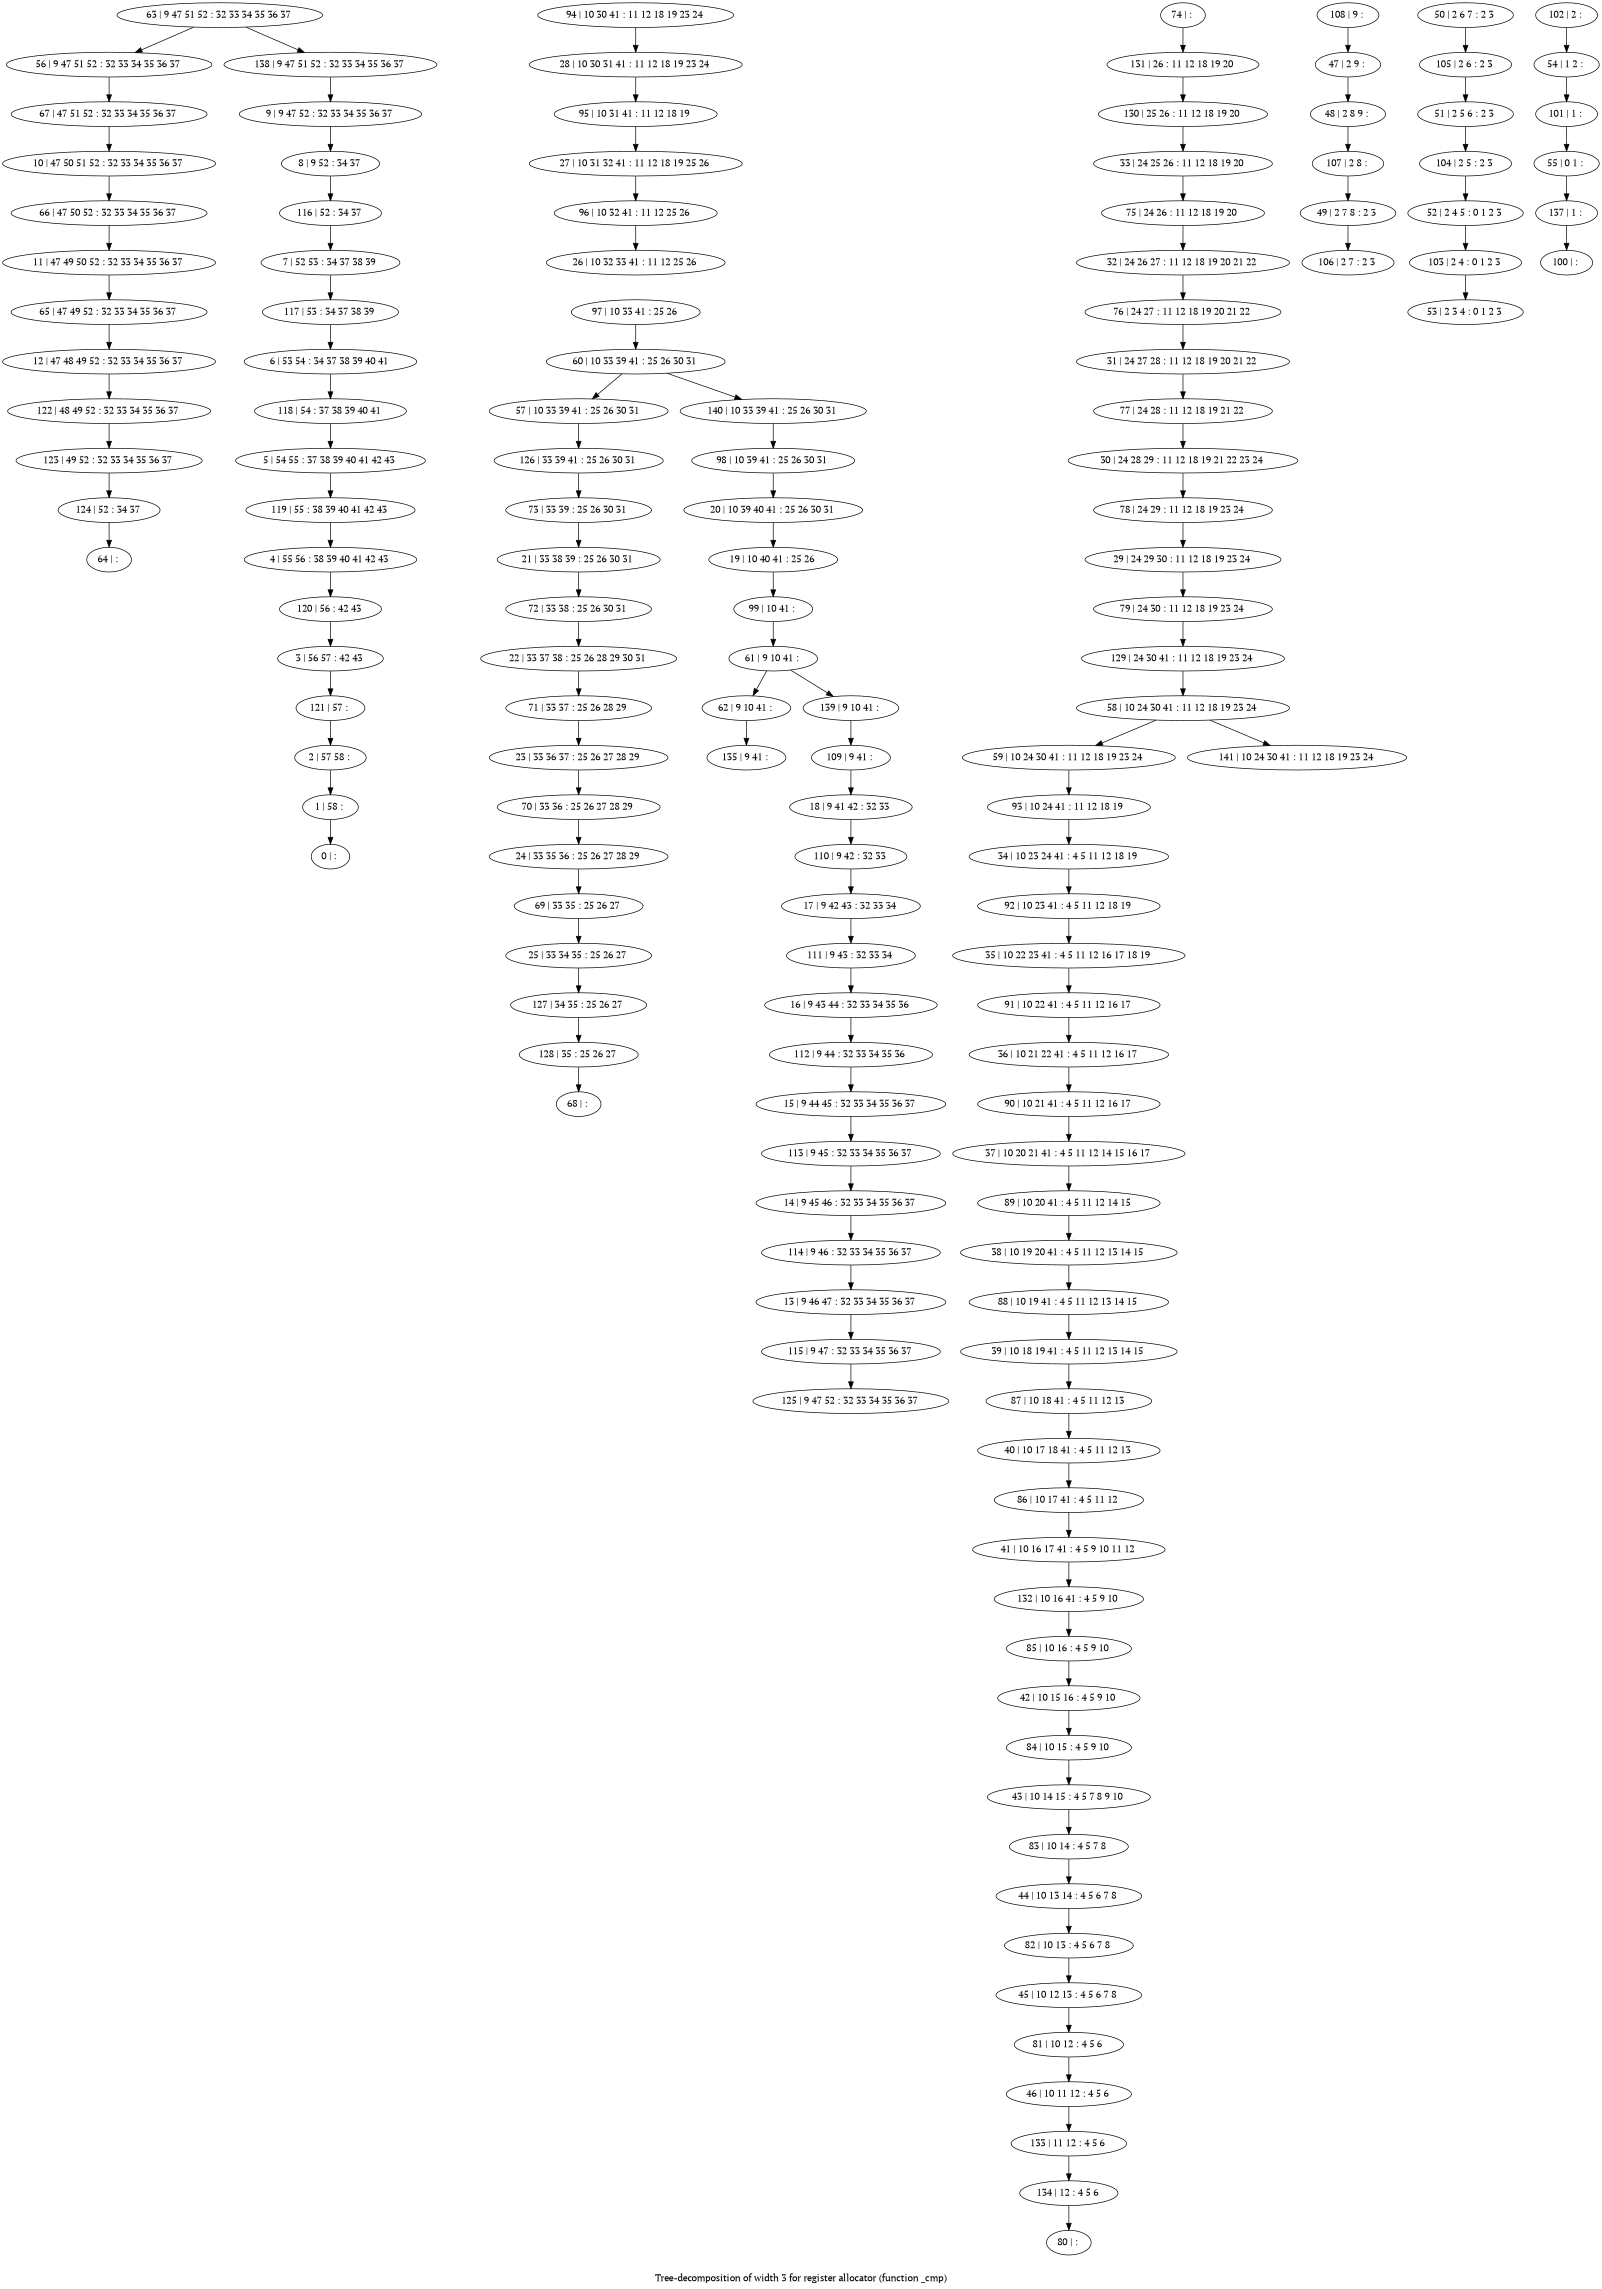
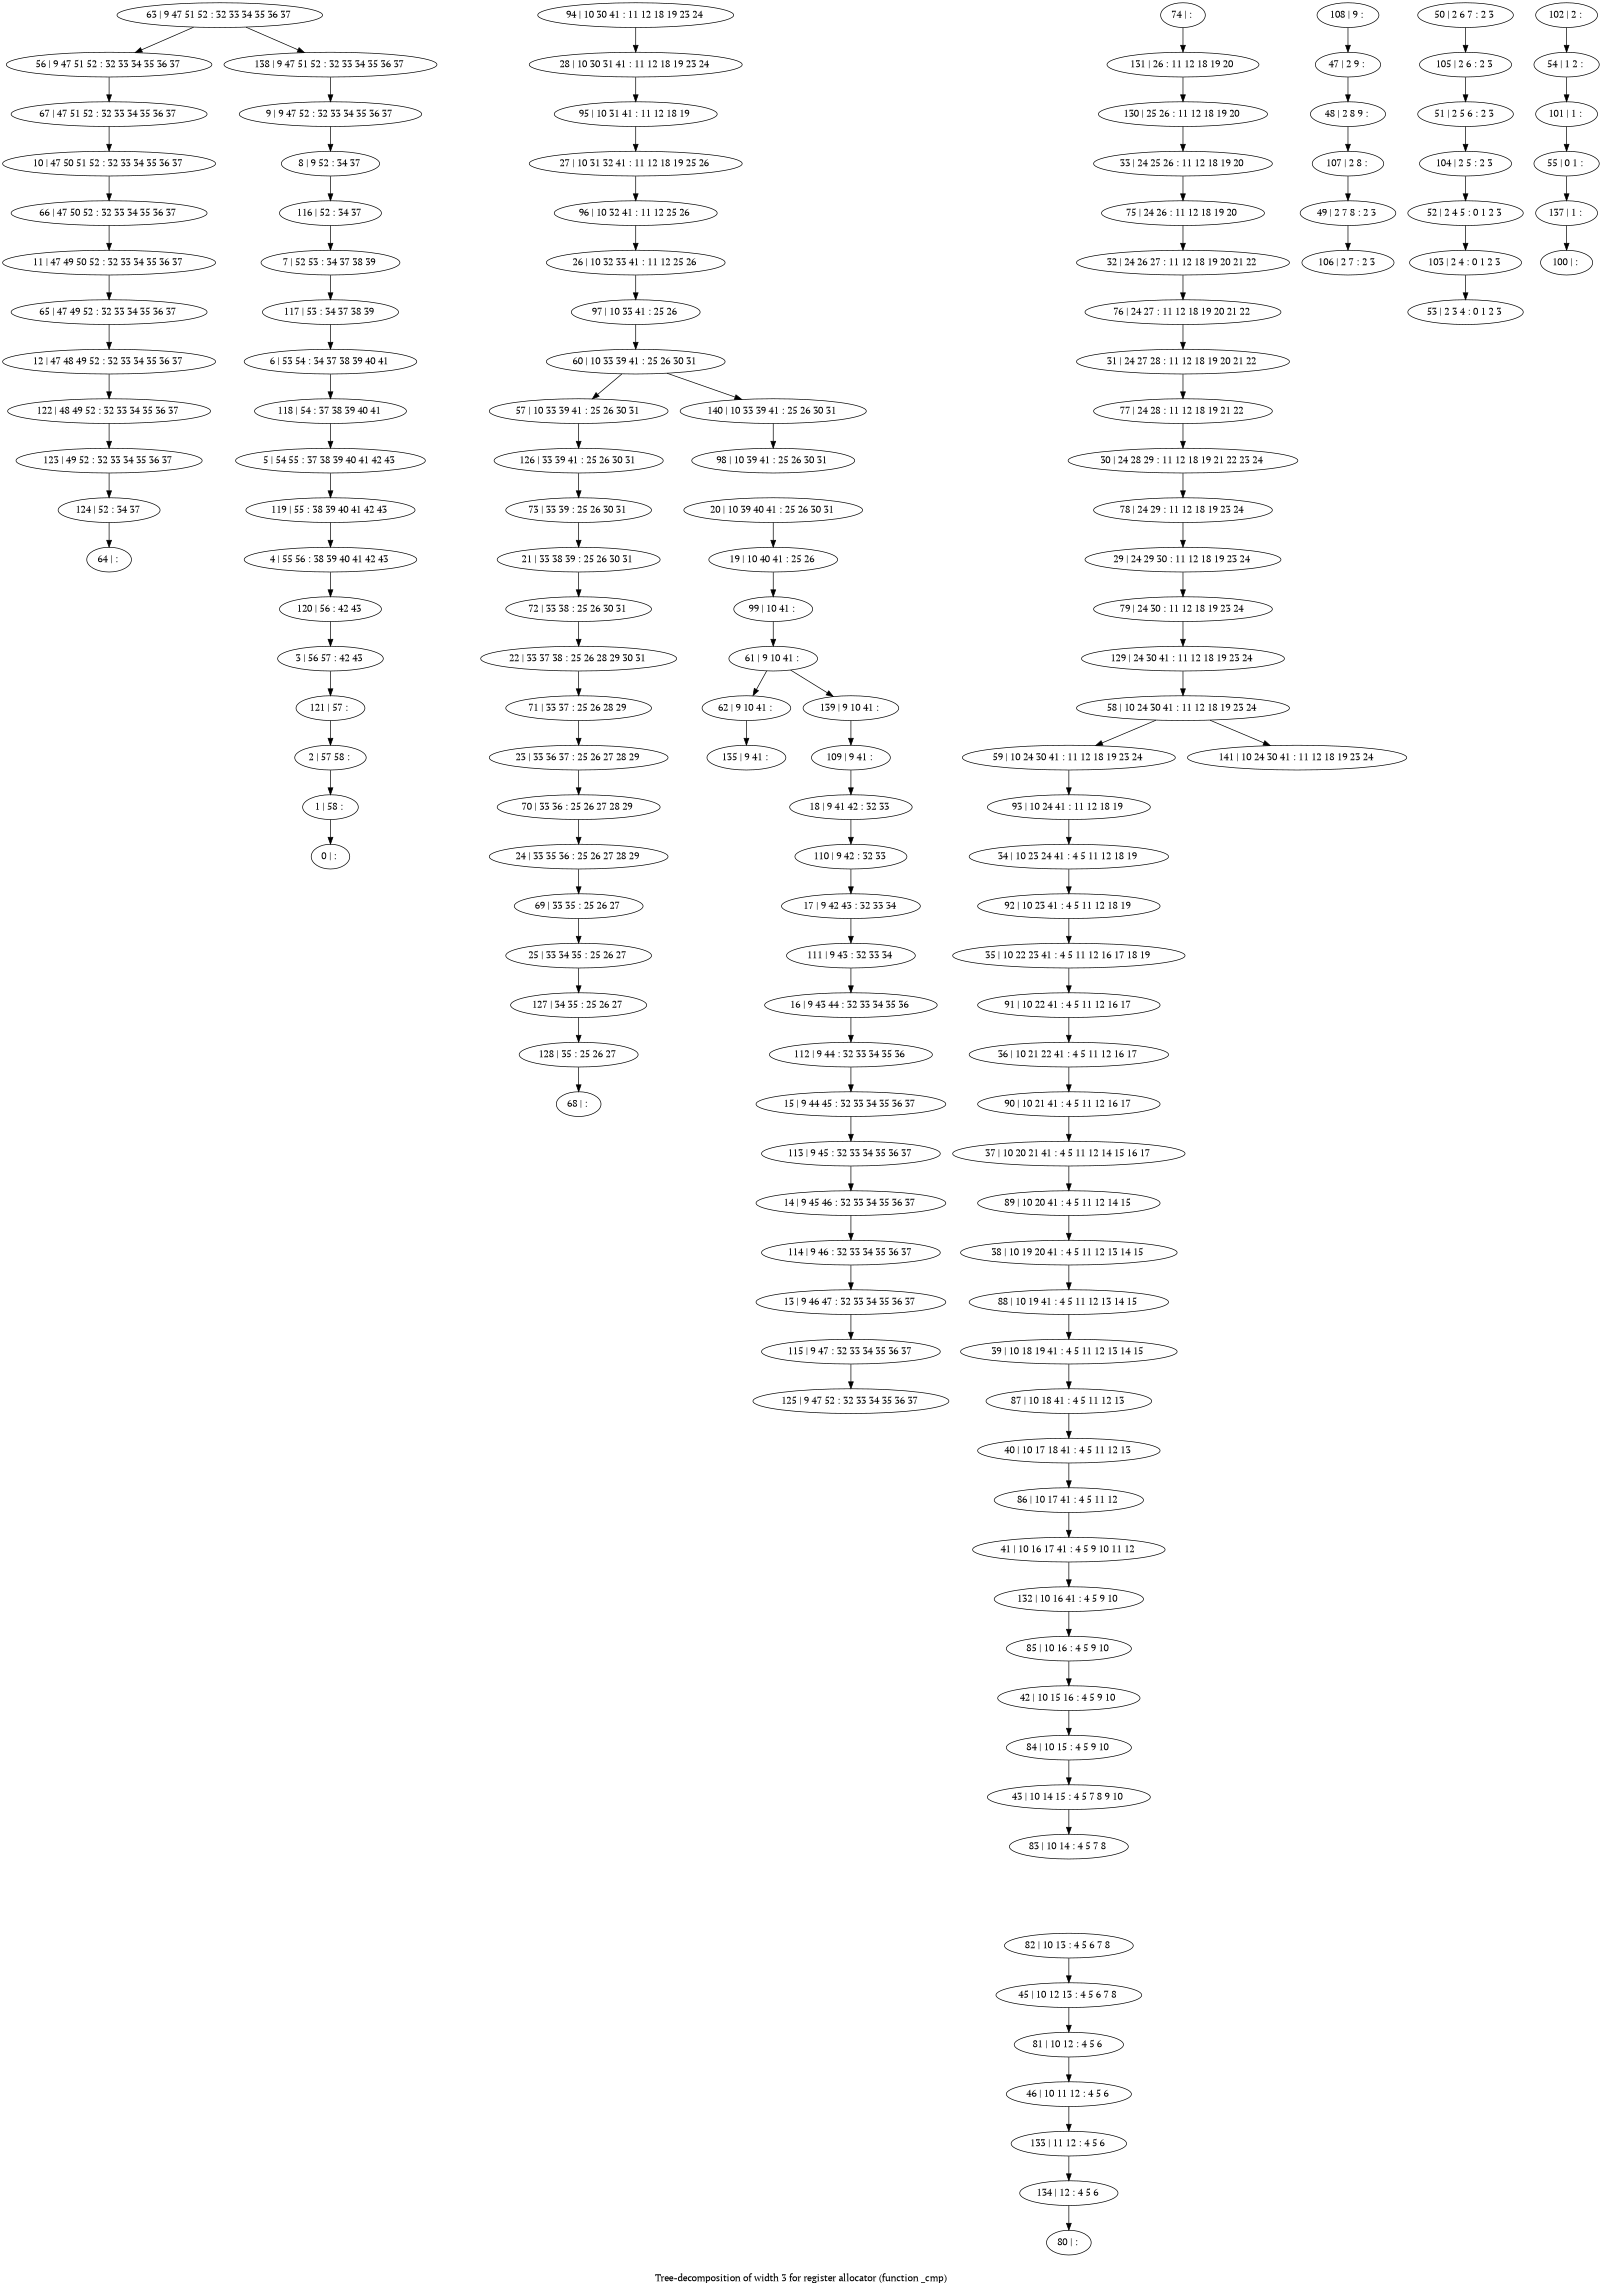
edge "26 | 10 32 33 41 : 11 12 25 26" -> "97 | 10 33 41 : 25 26": added
edge "98 | 10 39 41 : 25 26 30 31" -> "20 | 10 39 40 41 : 25 26 30 31": removed
node "44 | 10 13 14 : 4 5 6 7 8": removed
